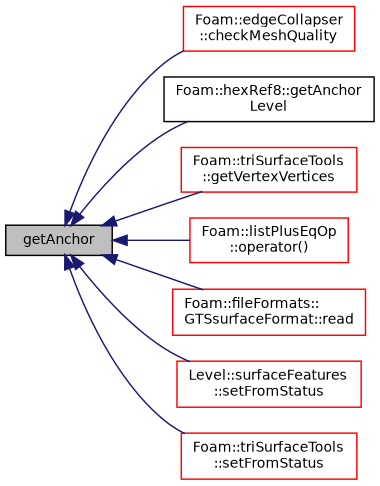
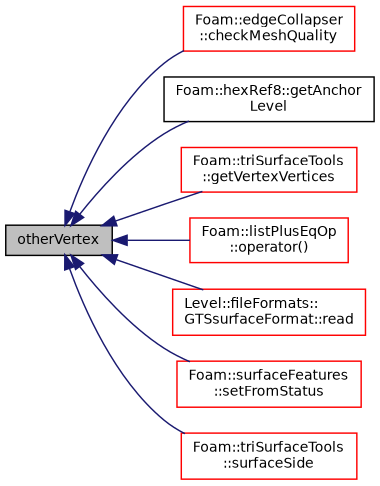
node "getAnchor": label "getAnchor" -> "otherVertex"
node "Foam::fileFormats:: GTSsurfaceFormat::read": label "Foam::fileFormats:: GTSsurfaceFormat::read" -> "Level::fileFormats:: GTSsurfaceFormat::read"
node "Level::surfaceFeatures ::setFromStatus": label "Level::surfaceFeatures ::setFromStatus" -> "Foam::surfaceFeatures ::setFromStatus"
node "Foam::triSurfaceTools ::setFromStatus": label "Foam::triSurfaceTools ::setFromStatus" -> "Foam::triSurfaceTools ::surfaceSide"
